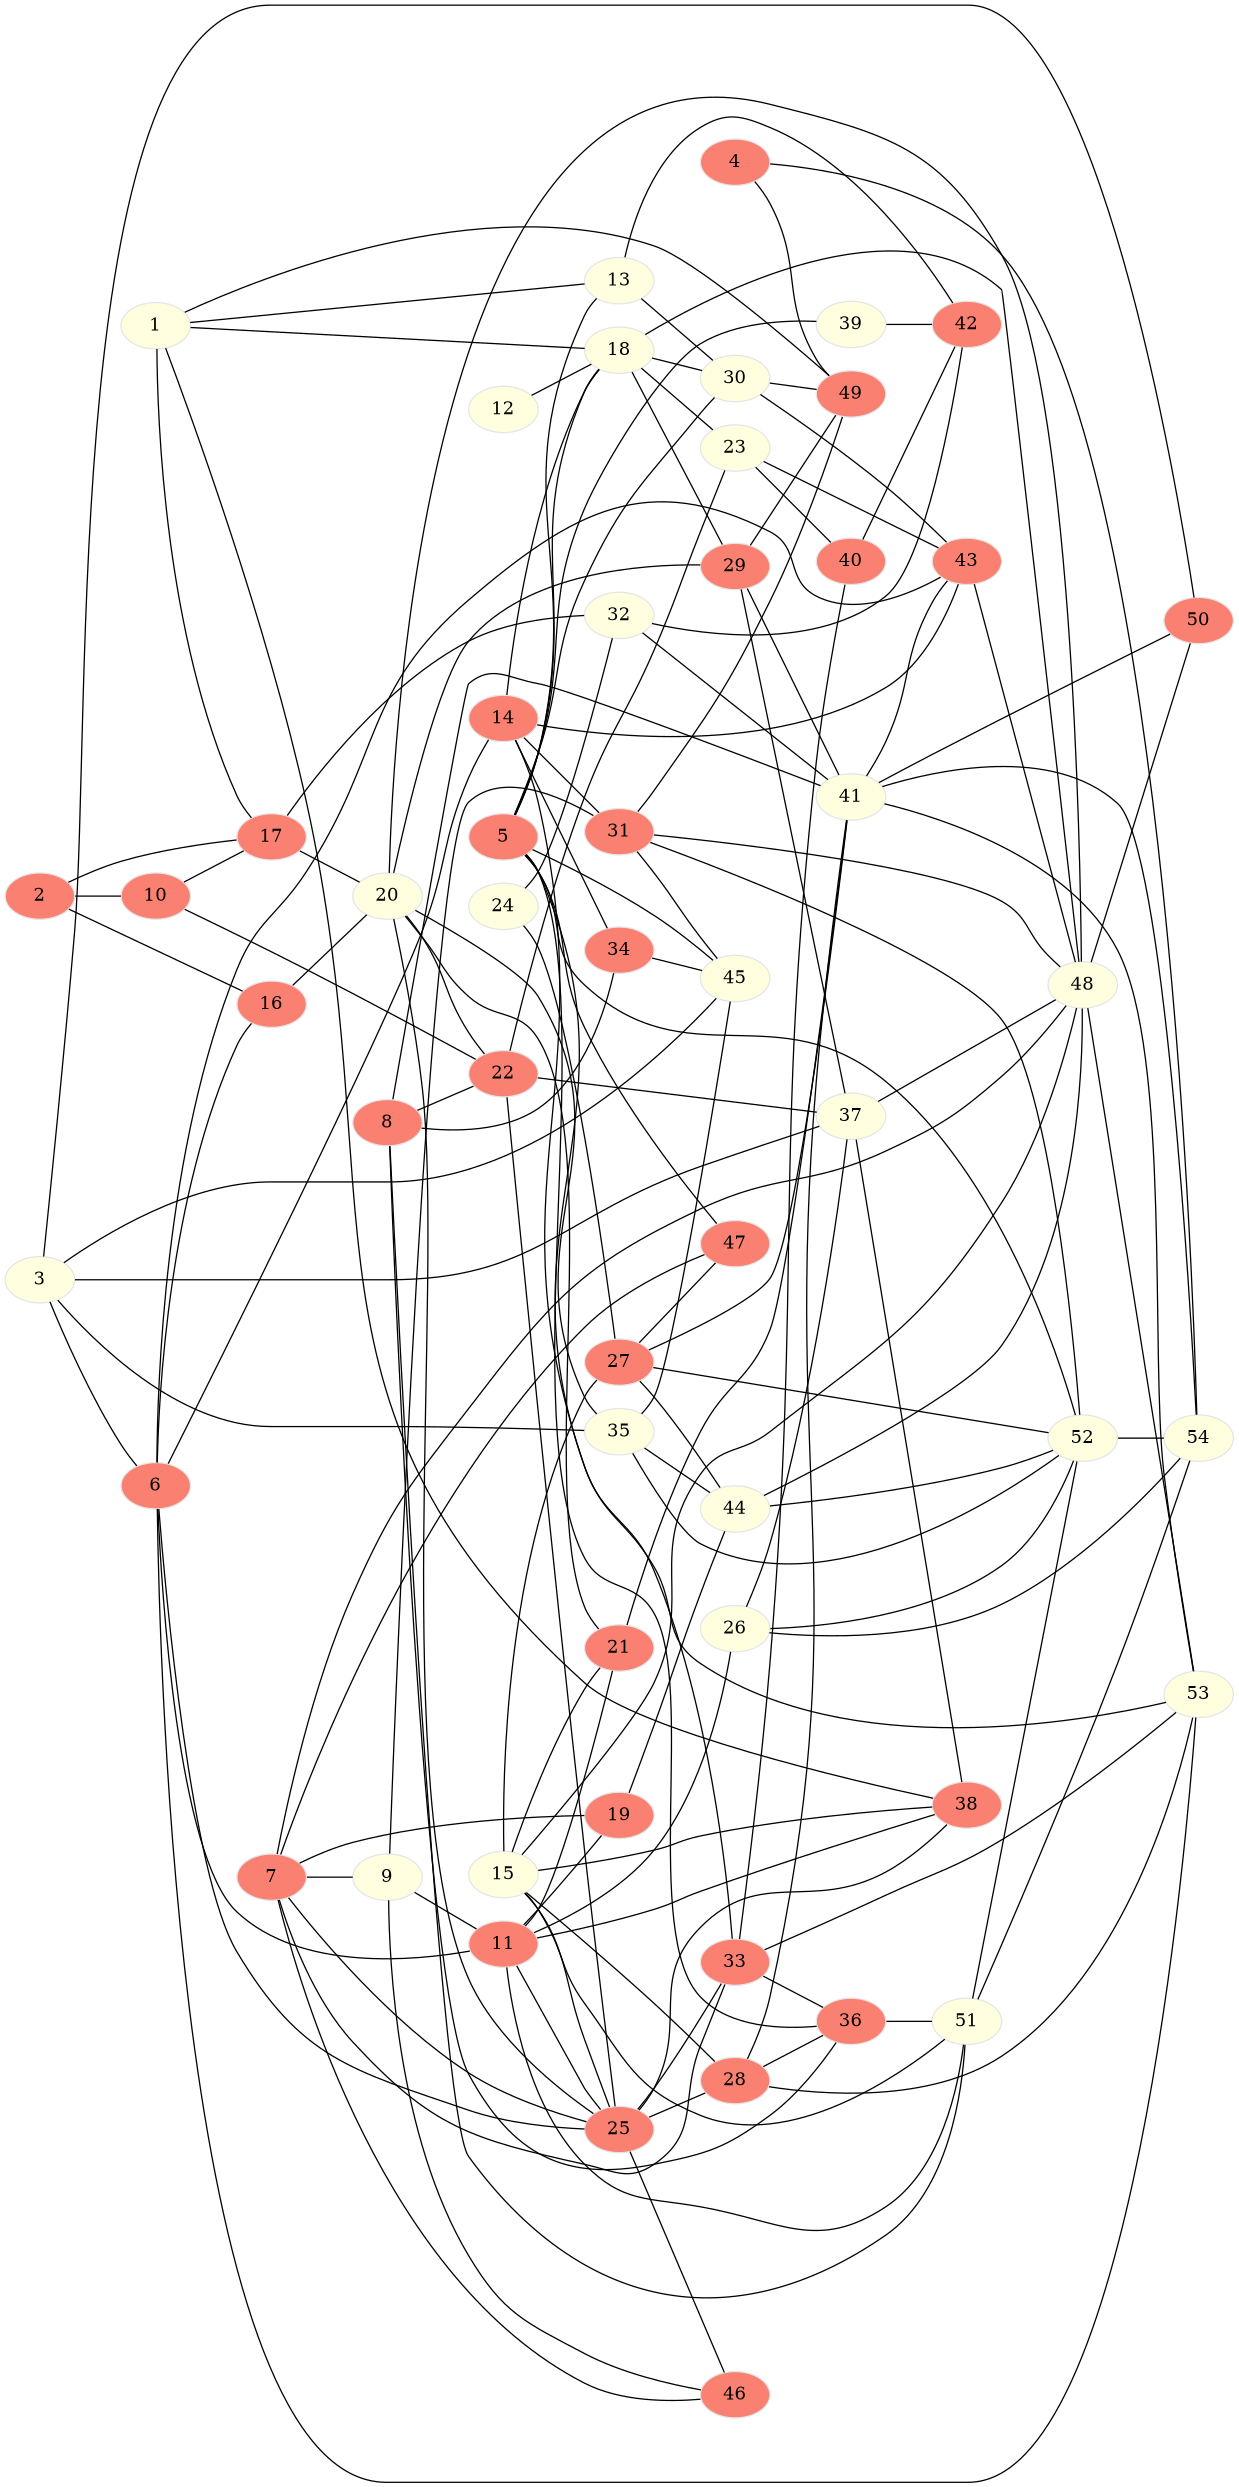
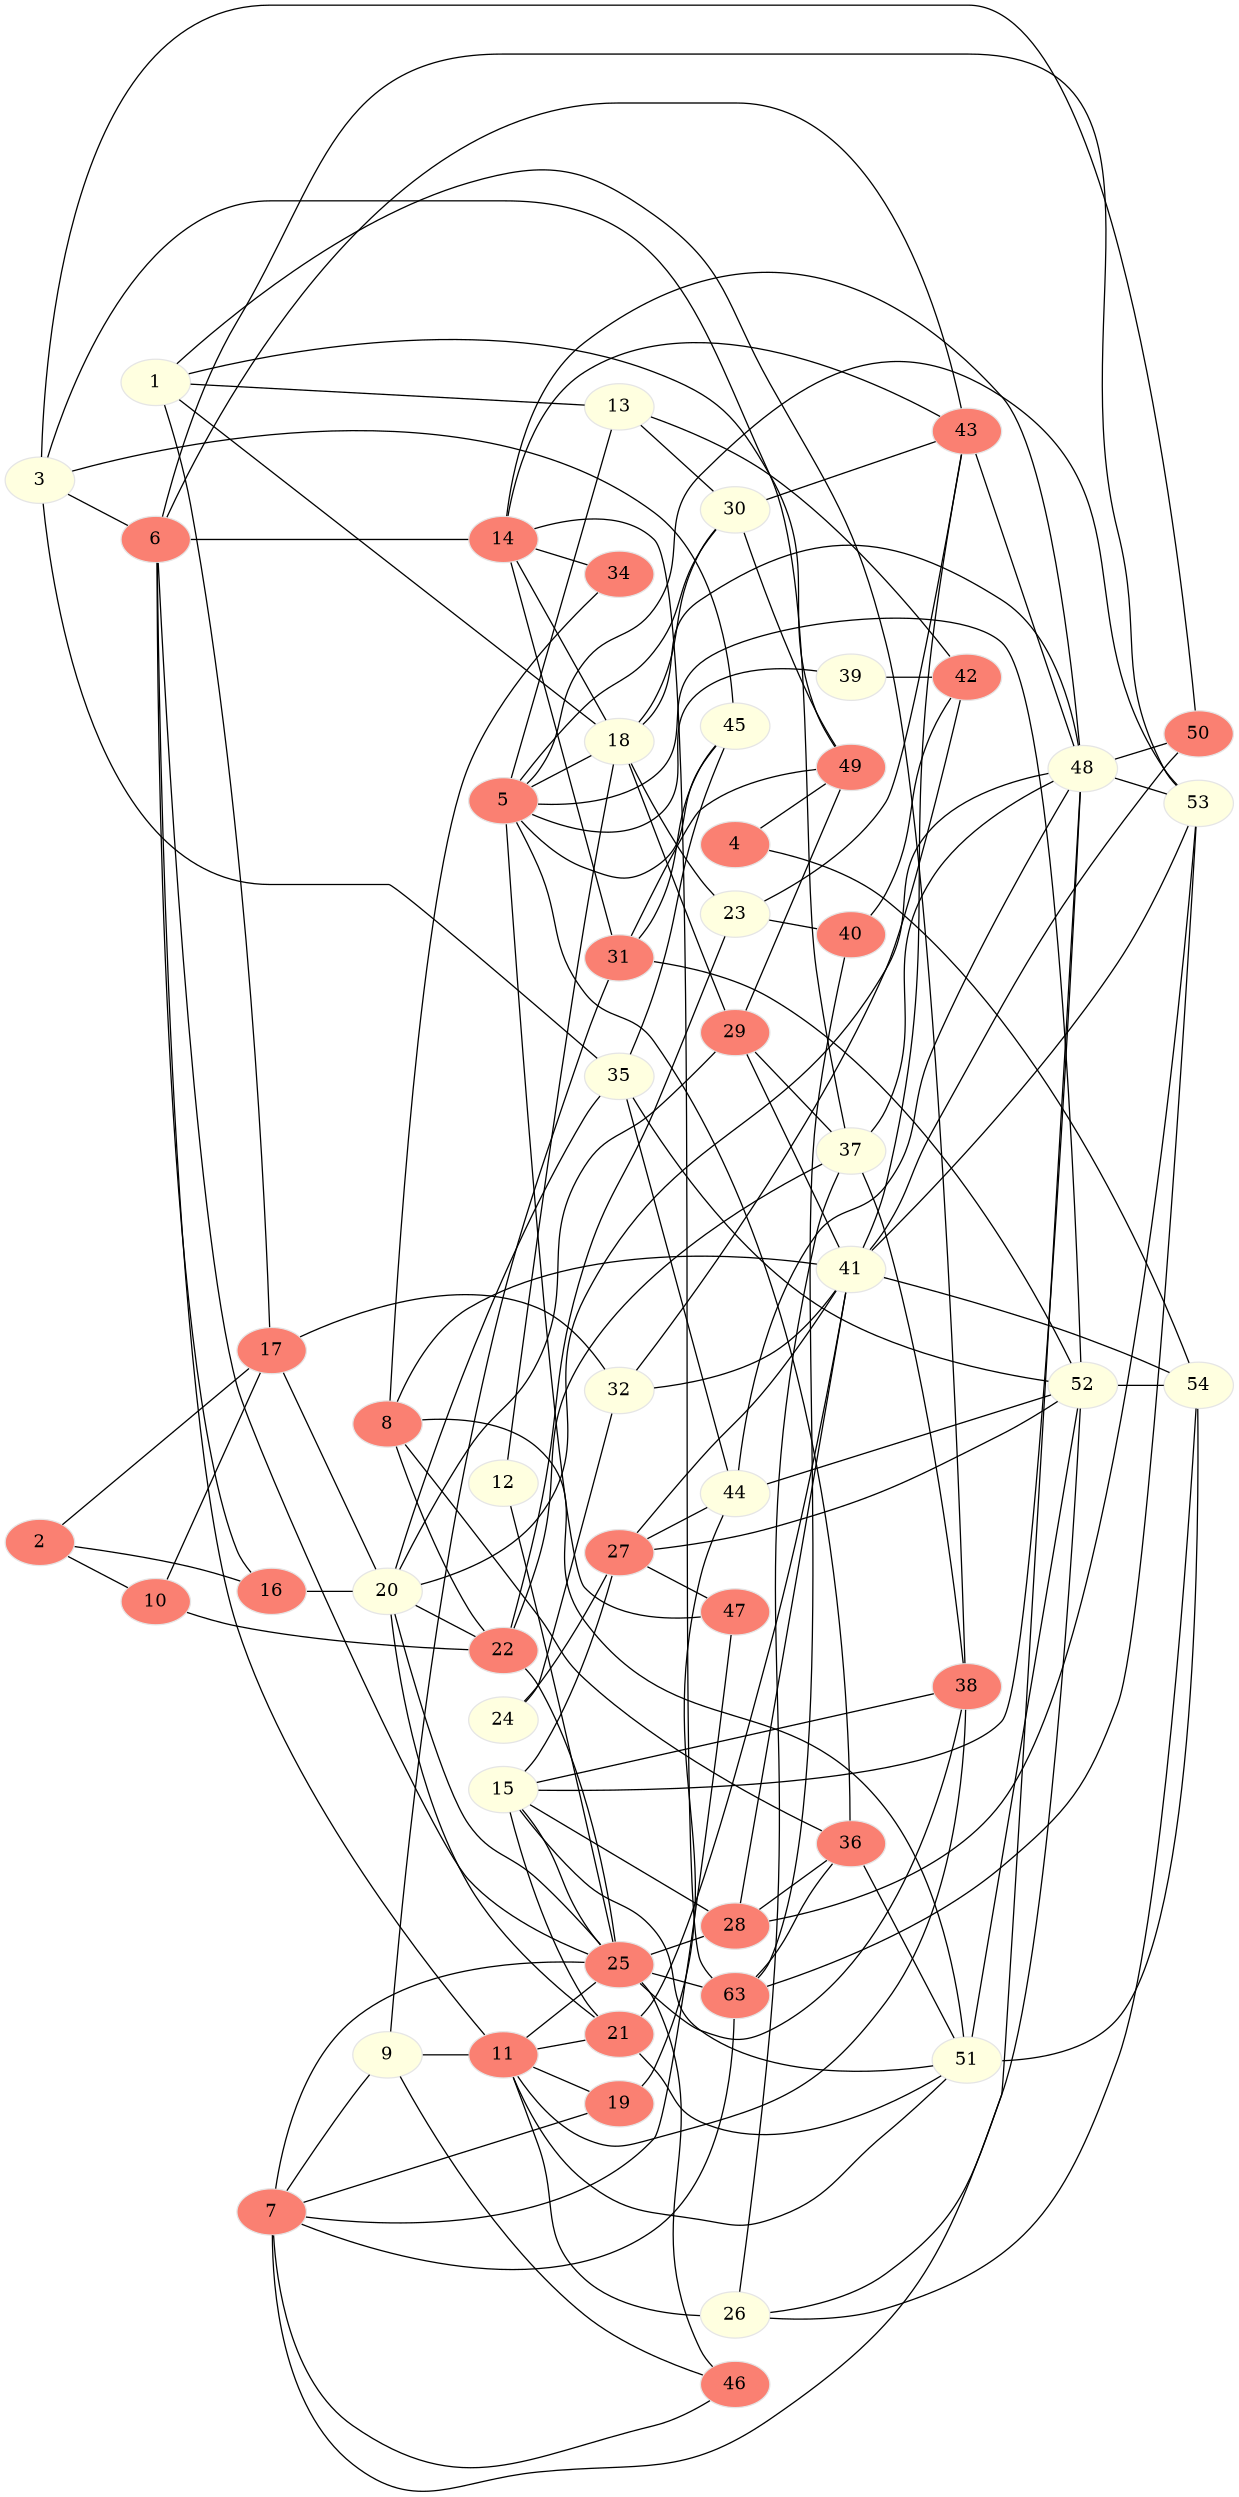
edge "31" -- "48": now "14" -- "48"
edge "34" -- "45": removed
edge "12" -- "25": added
node "33": label "33" -> "63"
edge "21" -- "51": added
